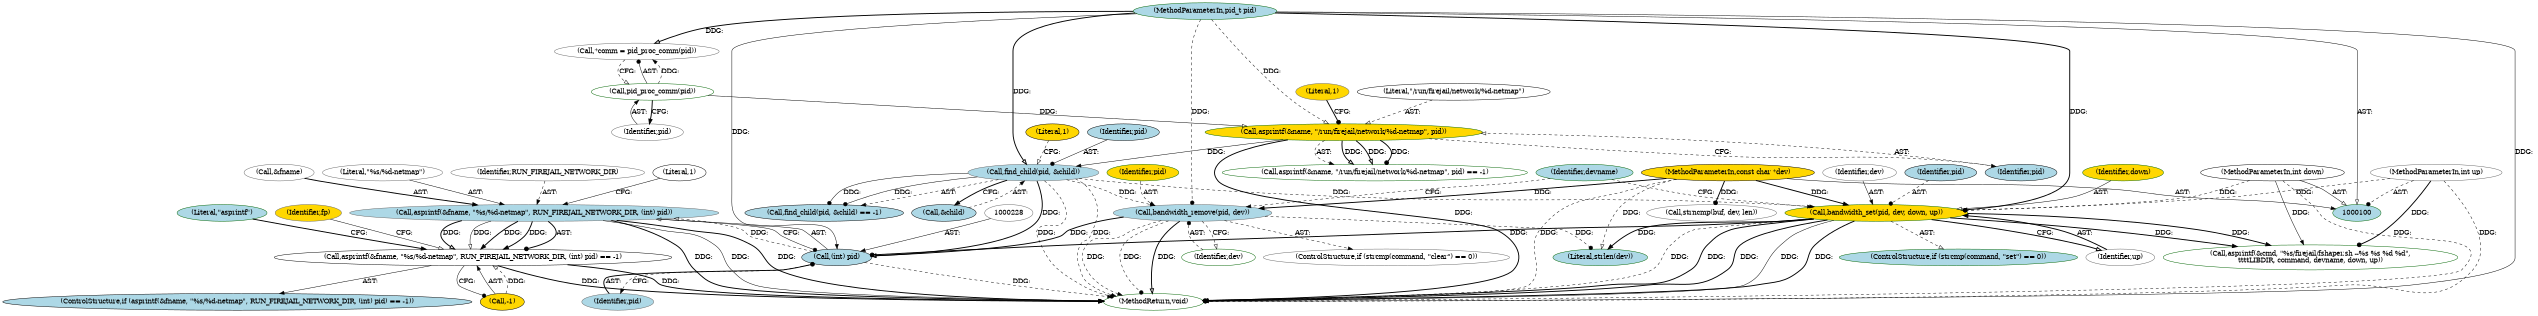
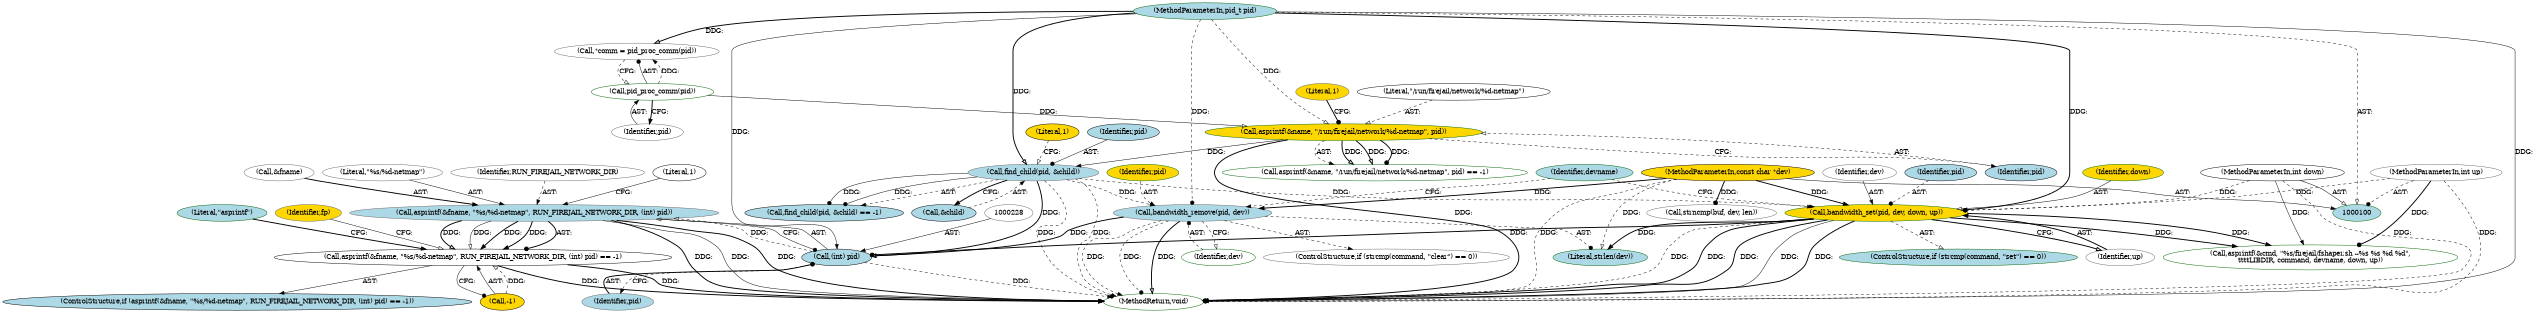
edge "(MethodParameterIn,pid_t pid)" -> "1000100": style solid -> dashed
edge "(Call,bandwidth_remove(pid, dev))" -> "(Literal,strlen(dev))": label "DDG: " -> "AST: "
